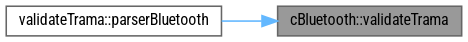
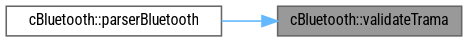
node "validateTrama::parserBluetooth": label "validateTrama::parserBluetooth" -> "cBluetooth::parserBluetooth"
